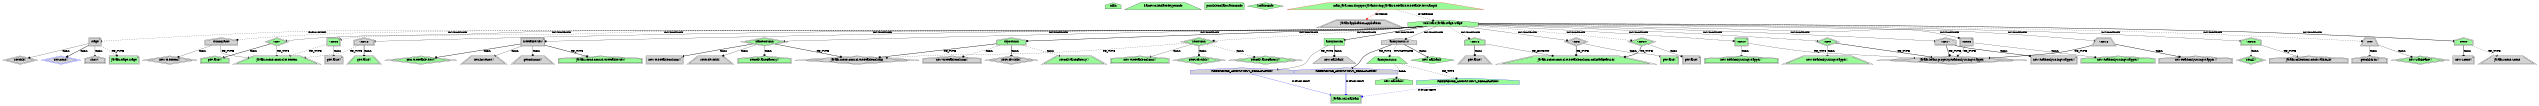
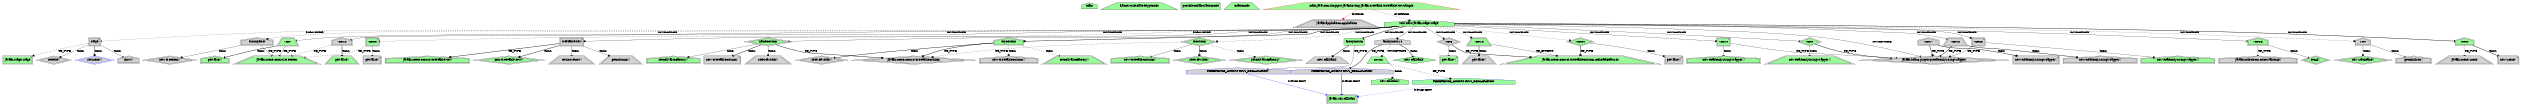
node "locationInfo": shape diamond -> trapezium
edge "void start(javafx.stage.Stage)" -> "VAR17": now "void start(javafx.stage.Stage)" -> "javafx.beans.property.ReadOnlyStringWrapper"
edge "void start(javafx.stage.Stage)" -> "VAR23": label "INSTANTIATE" -> "PARAMETER"
node "VAR7": shape diamond -> trapezium
node "VAR16": shape house -> trapezium
node "root": shape trapezium -> house
node "anonymous22": label "anonymous22" -> "new22"
